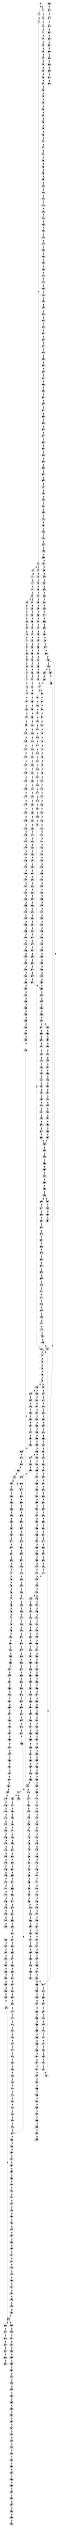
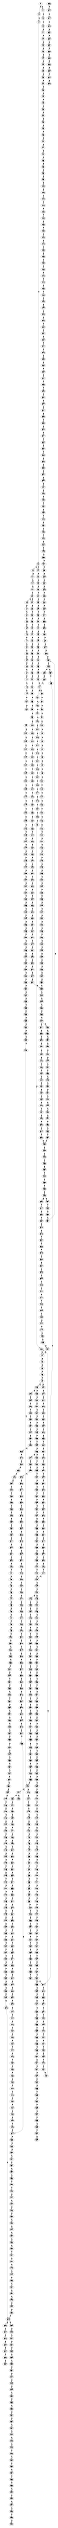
node "S94": removed
edge "S298" -> "S314": now "S298" -> "S306"
node "S803": added
